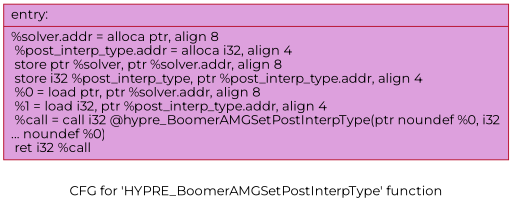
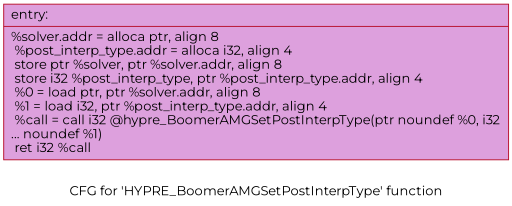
node "entry:": text "... noundef %0)" -> "... noundef %1)"
